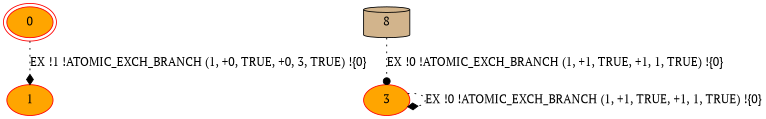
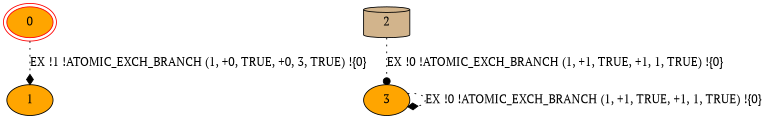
node "8": label "8" -> "2"
node "1": color red -> black
node "3": color red -> black
